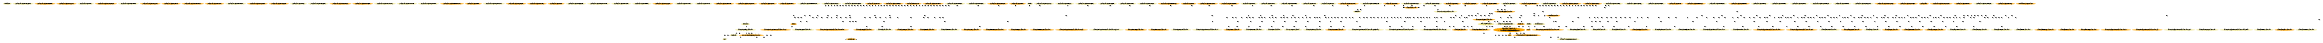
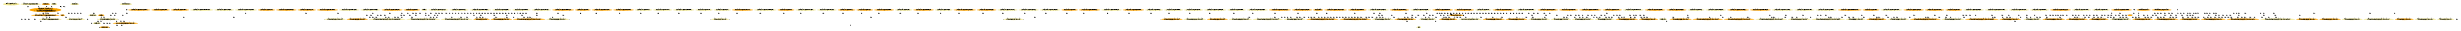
node "(JumpTarget,case RETURN_CASTOP:)": label "(JumpTarget,case RETURN_CASTOP:)" -> "(JumpTarget,case SWFACTION_CASTOP:)"
edge "(Call,decompileNEWOBJECT(n, actions, maxn))" -> "(MethodParameterIn,int maxn)": reversed
edge "(Call,decompileDUPLICATECLIP(n, actions, maxn))" -> "(MethodParameterIn,int n)": reversed
